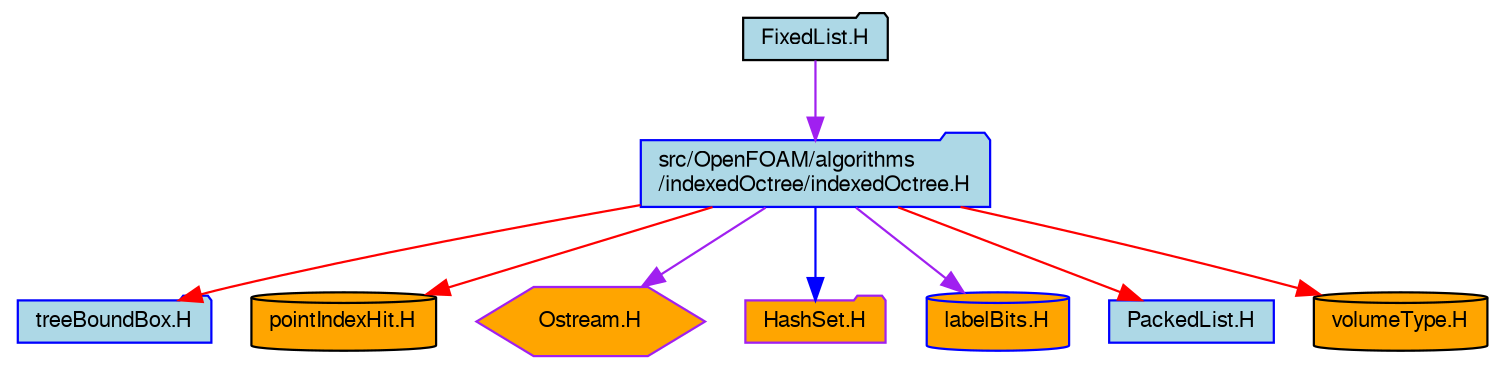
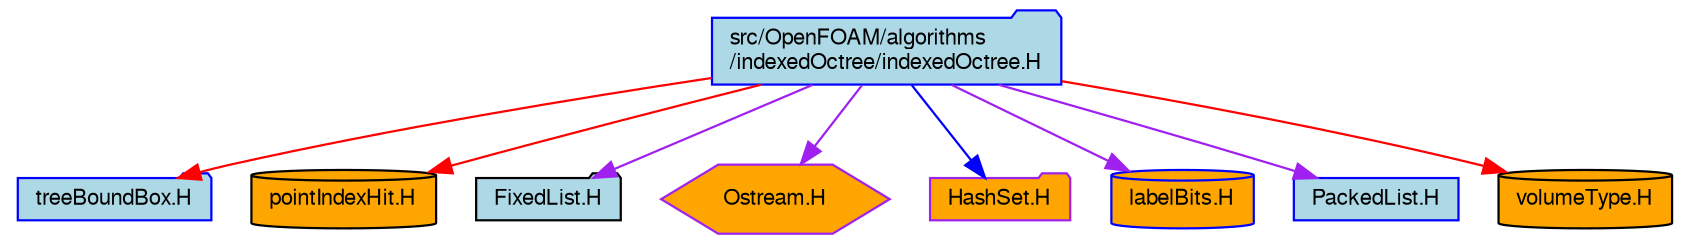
edge "FixedList.H" -> "src/OpenFOAM/algorithms /indexedOctree/indexedOctree.H": reversed
edge "src/OpenFOAM/algorithms /indexedOctree/indexedOctree.H" -> "PackedList.H": color red -> purple
